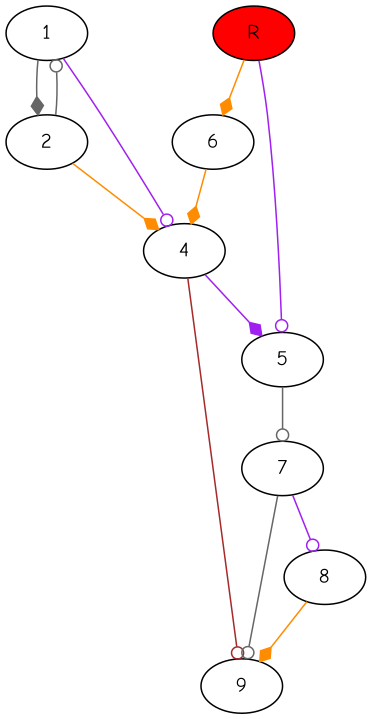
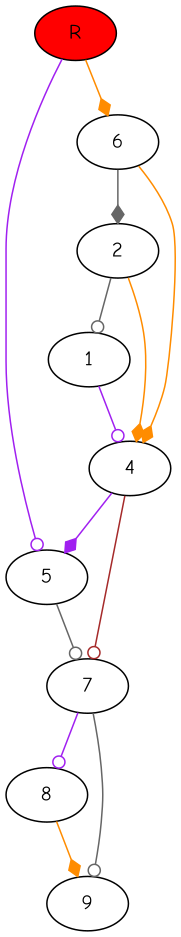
edge "1" -> "2": now "6" -> "2"
edge "4" -> "9": now "4" -> "7"
